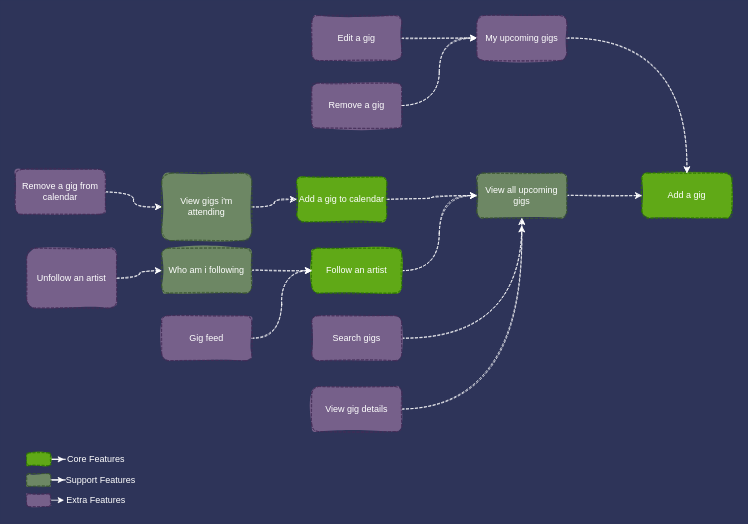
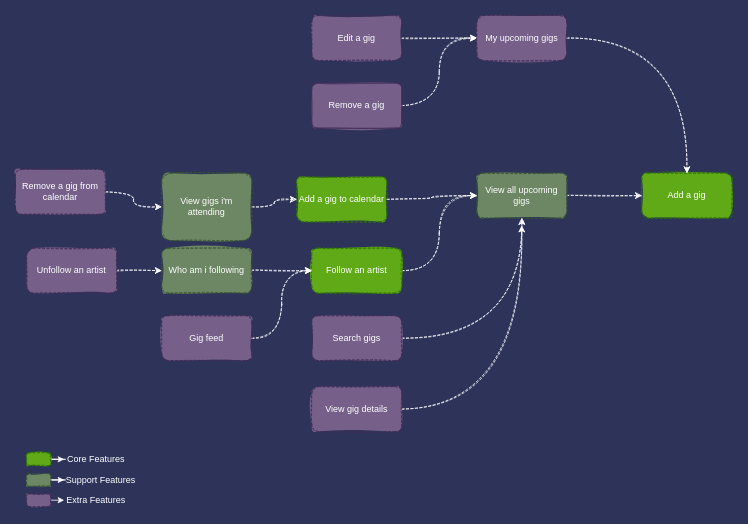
node "Remove a gig": style dashed -> solid
node "Unfollow an artist": size 90x60 -> 90x45
